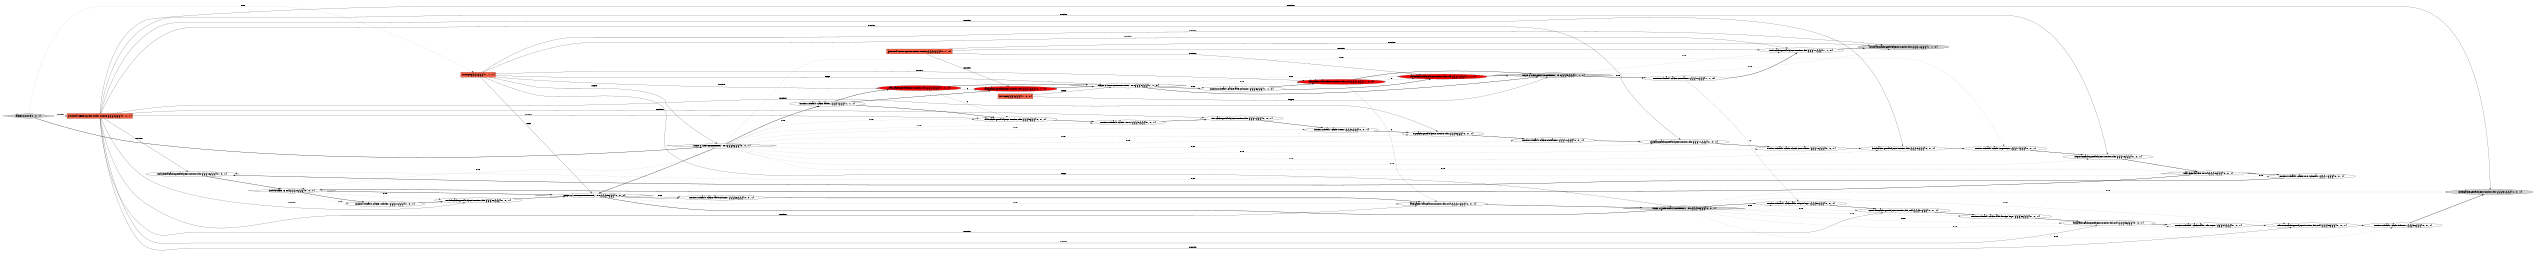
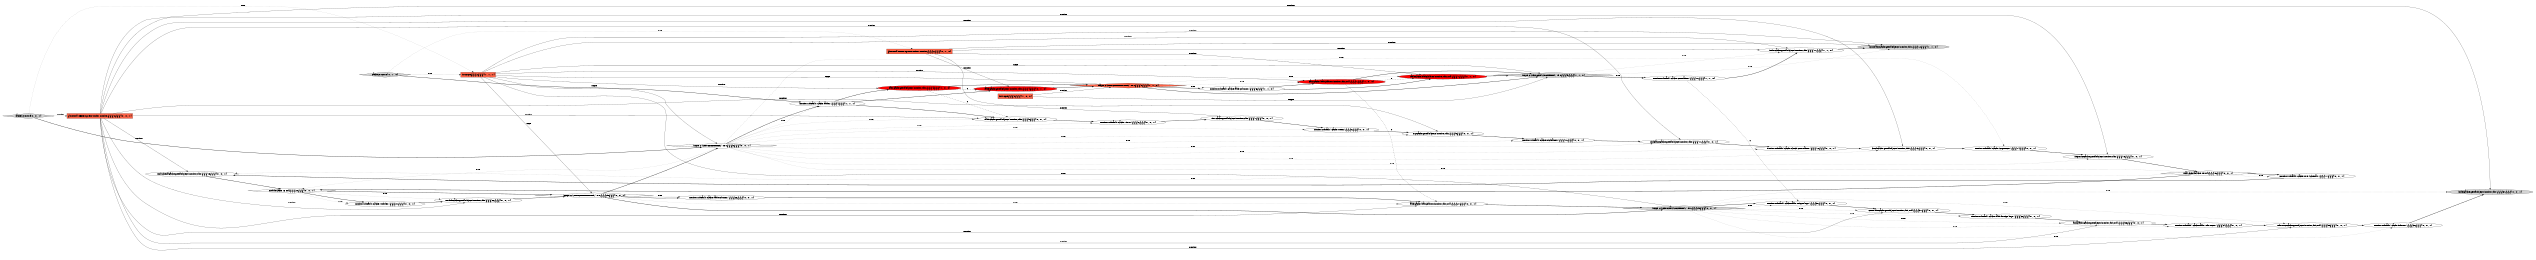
edge "int scope@@@2@@@['1', '1', '1']" -> "(scope & STRUCT_ASSOCIATIONS) != 0@@@9@@@['1', '1', '0']": added, label "scope"
node "cacheStructure['0', '1', '0']": added
node "(scope & STRUCT_ATTRIBUTES) != 0@@@5@@@['1', '1', '0']": fillcolor white -> tomato
edge "int scope@@@2@@@['1', '0', '0']" -> "(scope & STRUCT_ATTRIBUTES) != 0@@@5@@@['1', '1', '0']": label "scope" -> "monitor"
edge "@NotNull DBRProgressMonitor monitor@@@2@@@['0', '0', '1']" -> "viewCache.getAllObjects(monitor,this)@@@7@@@['0', '0', '1']": now "@NotNull DBRProgressMonitor monitor@@@2@@@['0', '1', '0']" -> "viewCache.getAllObjects(monitor,this)@@@7@@@['0', '0', '1']"
edge "(scope & STRUCT_ENTITIES) != 0@@@3@@@['0', '0', '1']" -> "(scope & STRUCT_ATTRIBUTES) != 0@@@25@@@['0', '0', '1']": reversed
edge "int scope@@@2@@@['1', '1', '1']" -> "(scope & STRUCT_ASSOCIATIONS) != 0@@@29@@@['0', '0', '1']": label "scope" -> "true"
